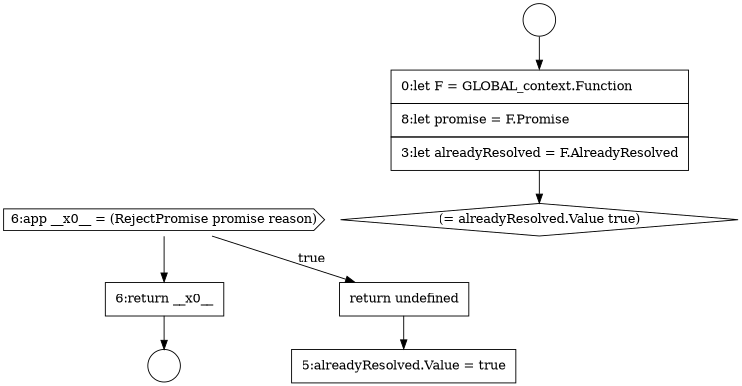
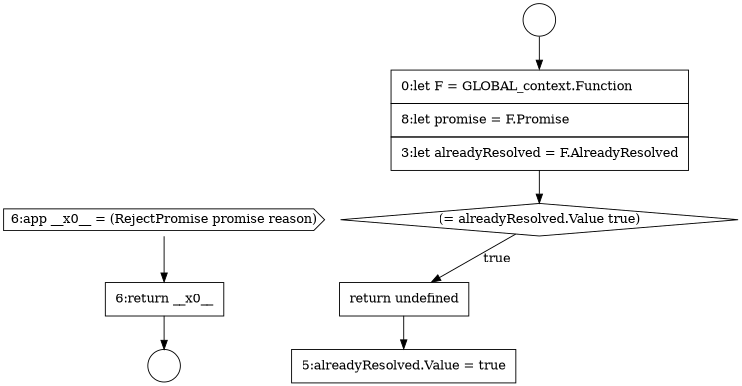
edge "6:app __x0__ = (RejectPromise promise reason)" -> "return undefined": now "(= alreadyResolved.Value true)" -> "return undefined"
